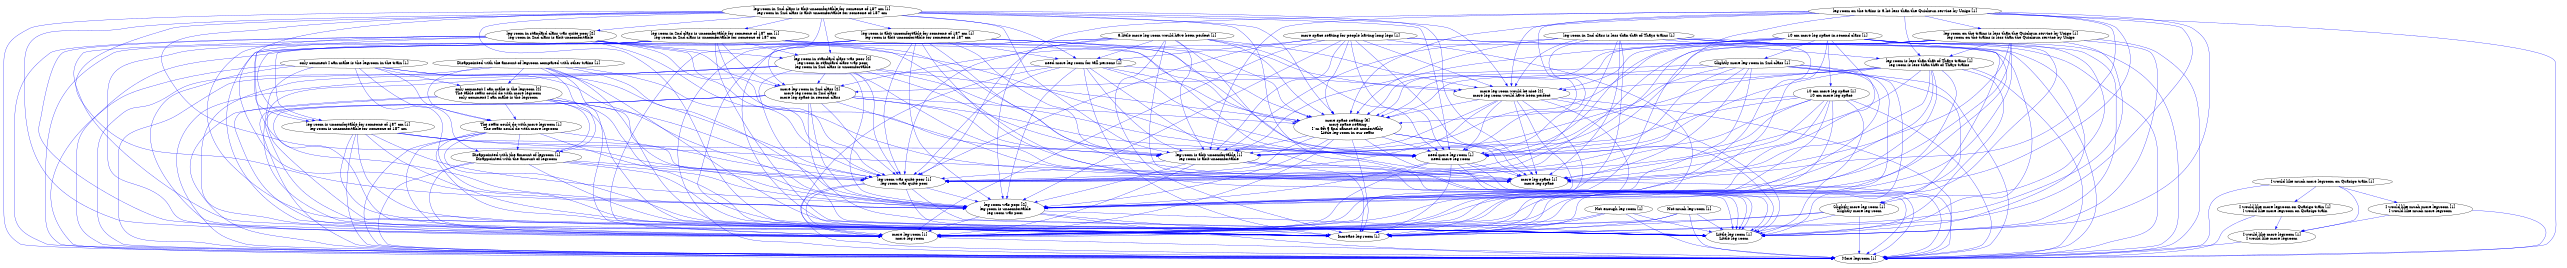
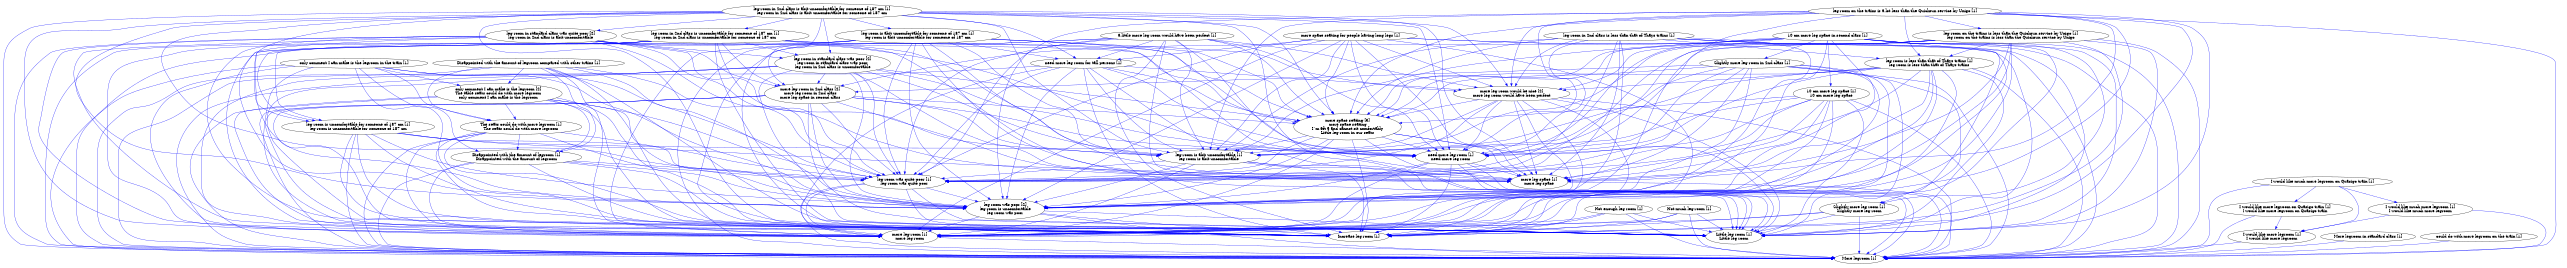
node "More legroom in standard class [1]": added
node "could do with more legroom on the train [1]": added
